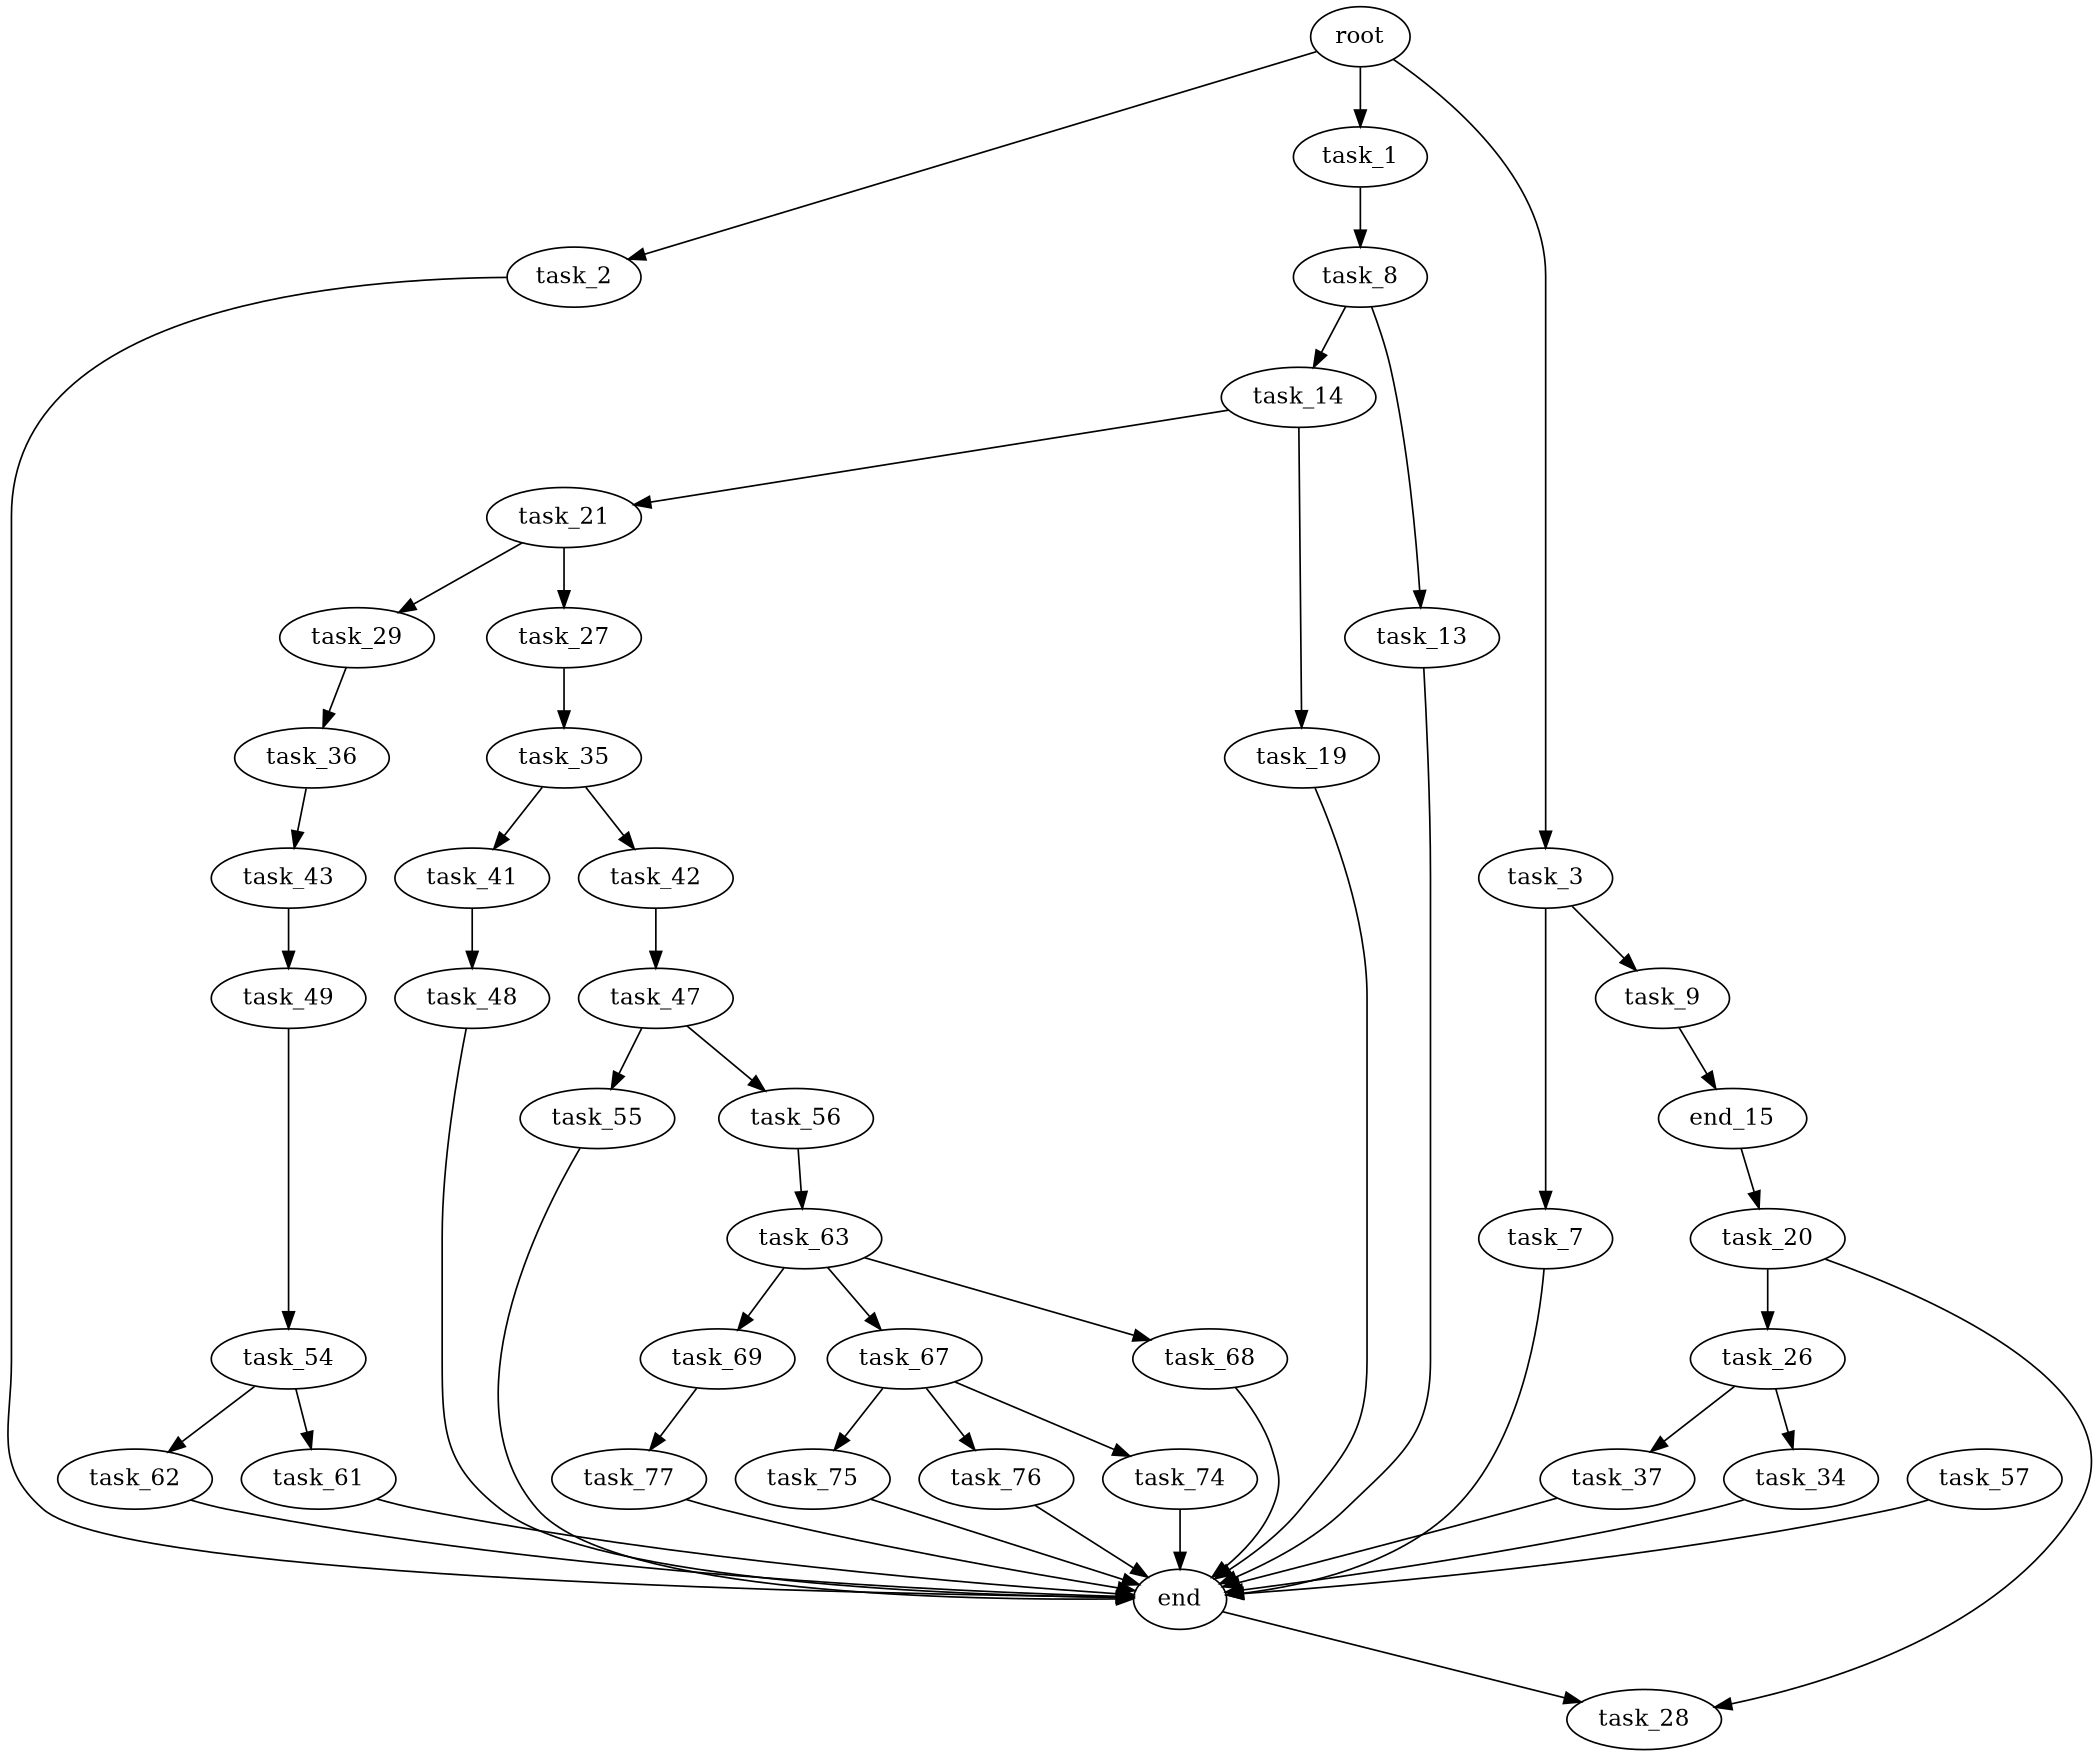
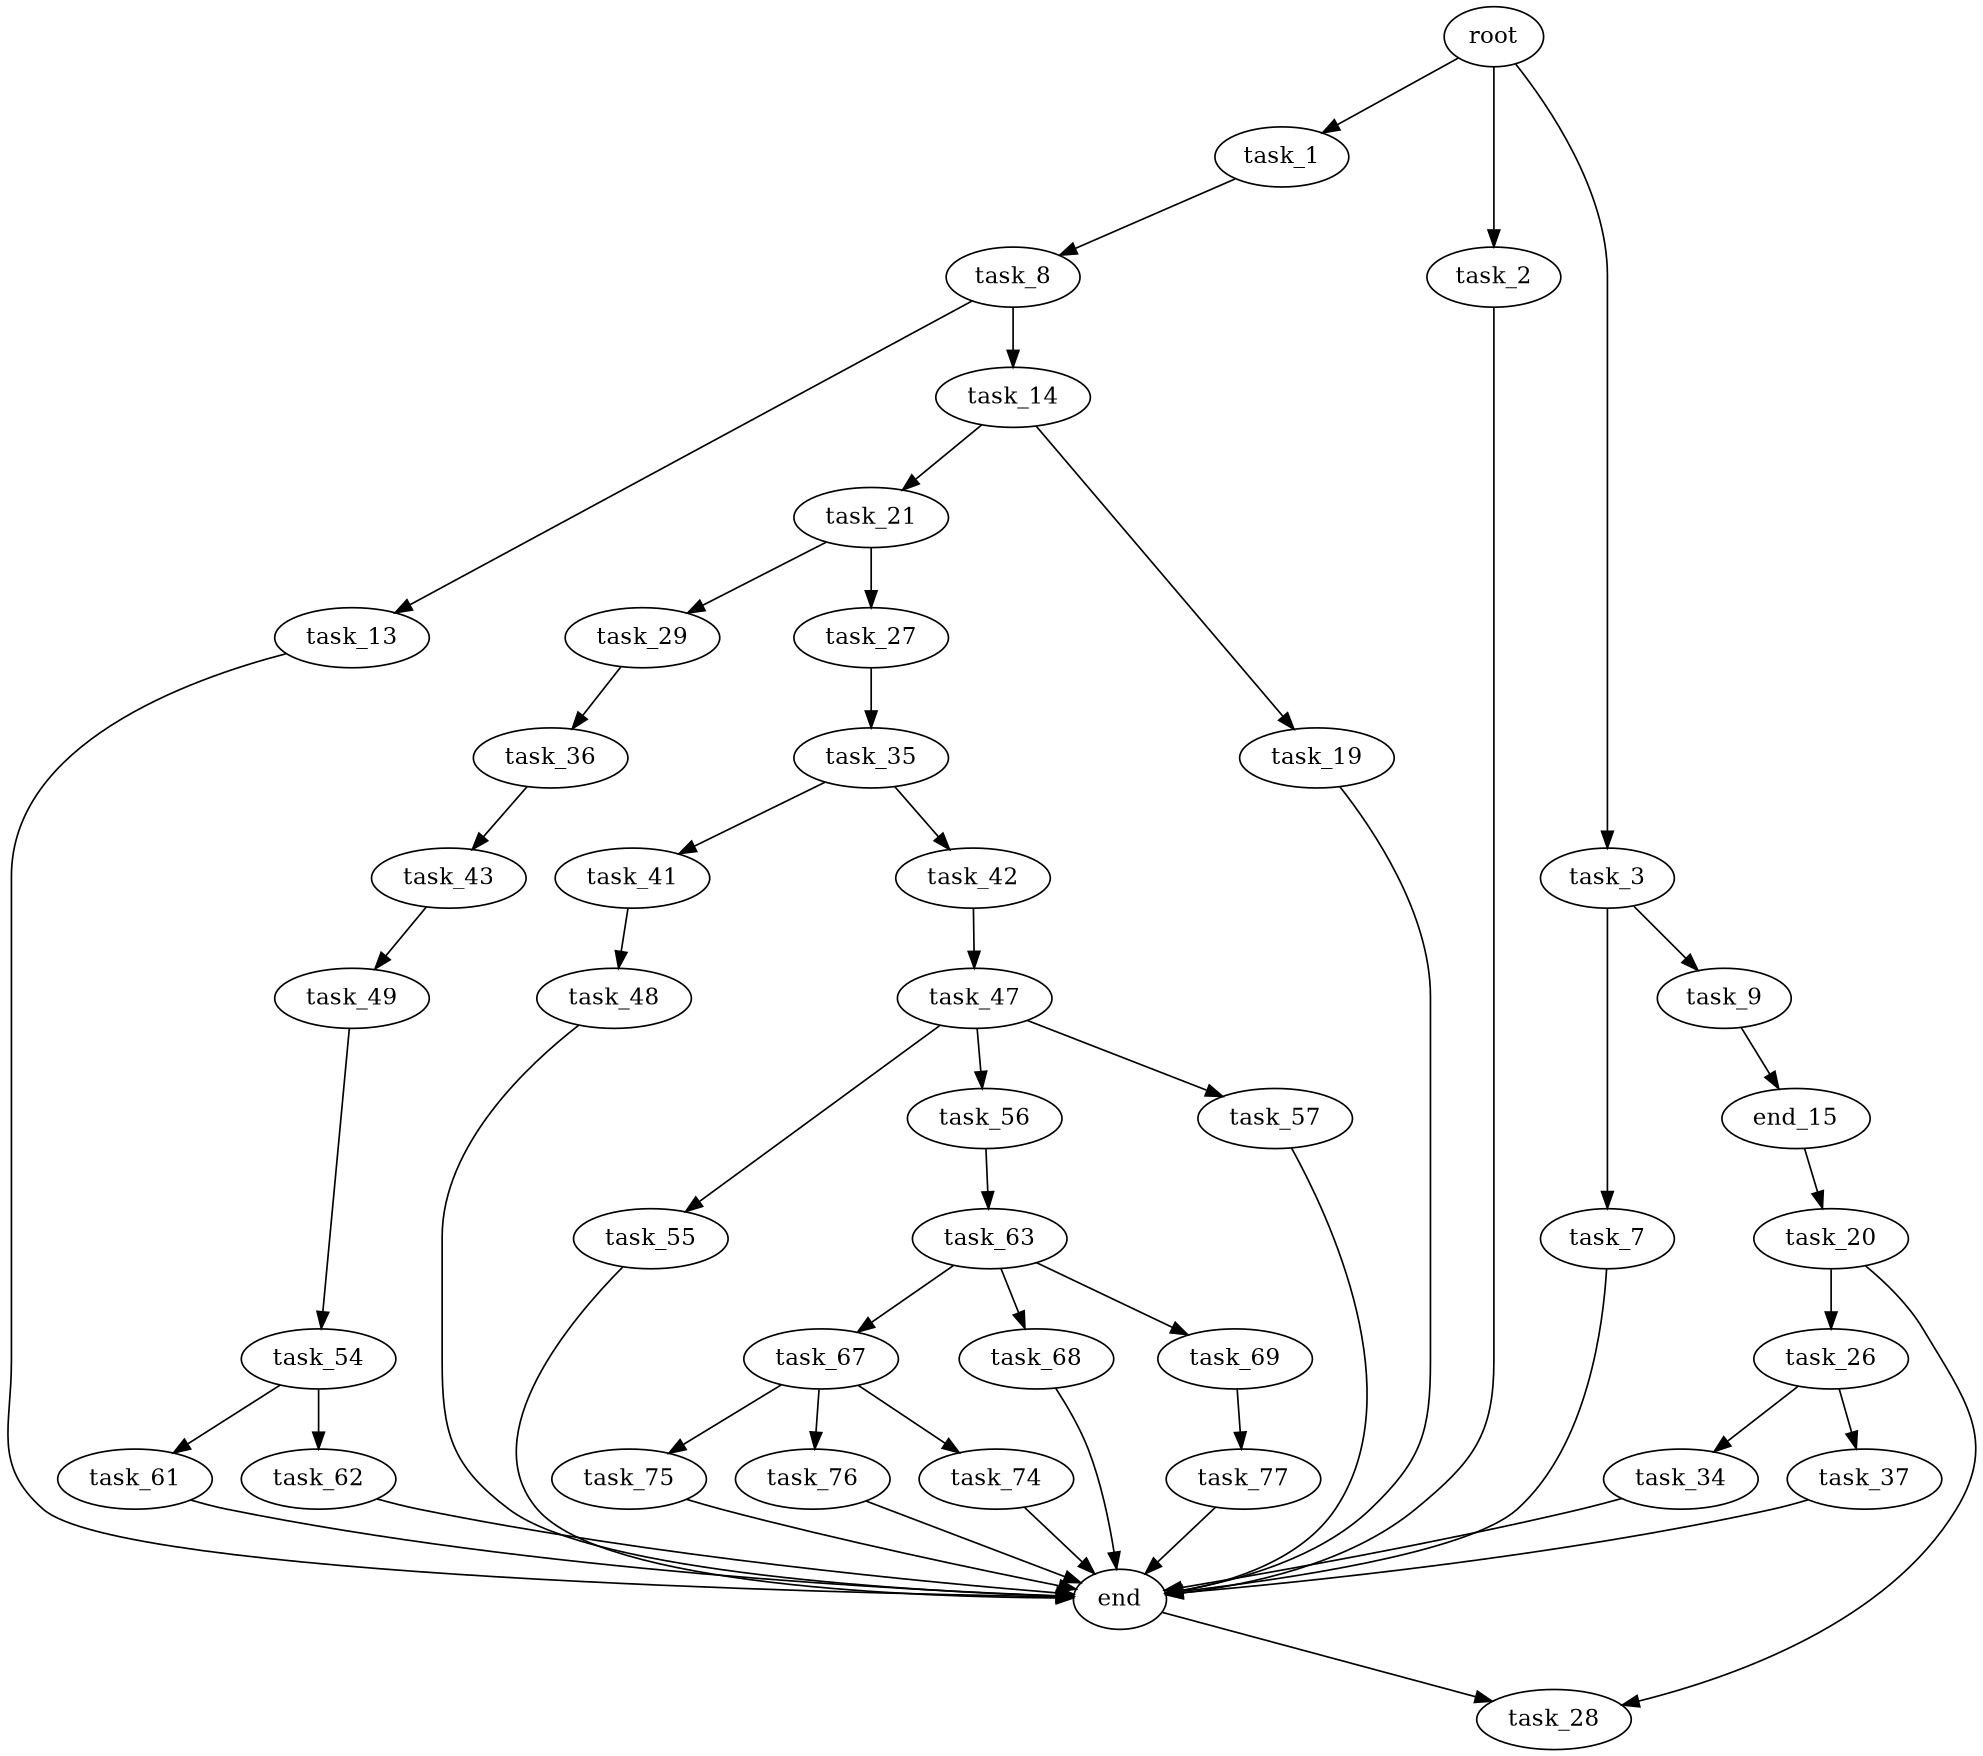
edge "task_47" -> "task_57": added
